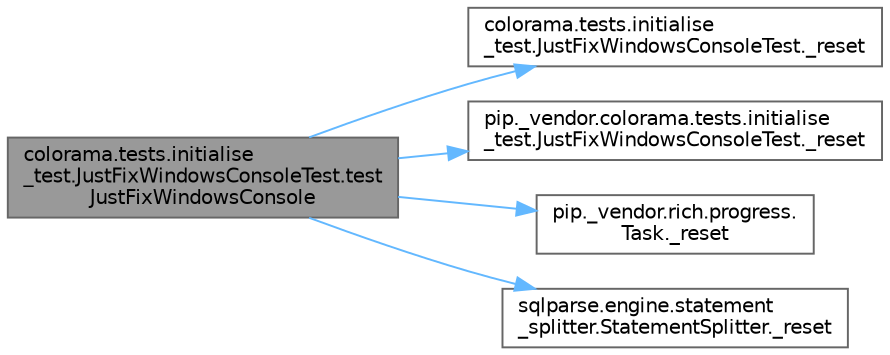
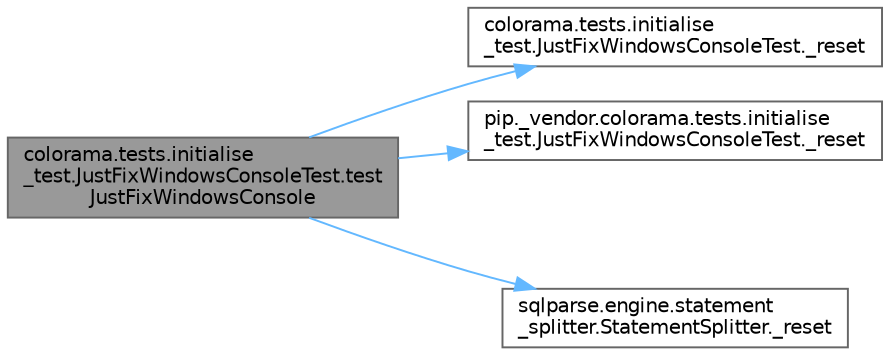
node "pip._vendor.rich.progress. Task._reset": removed
